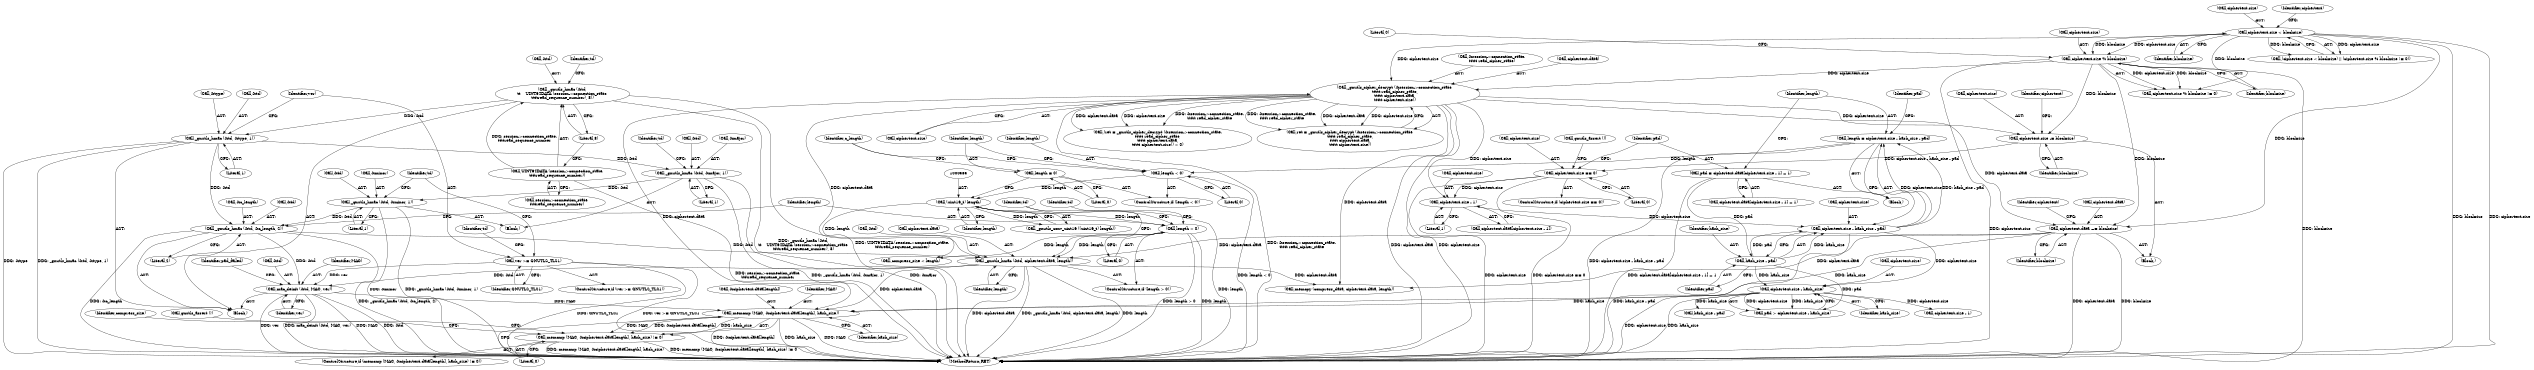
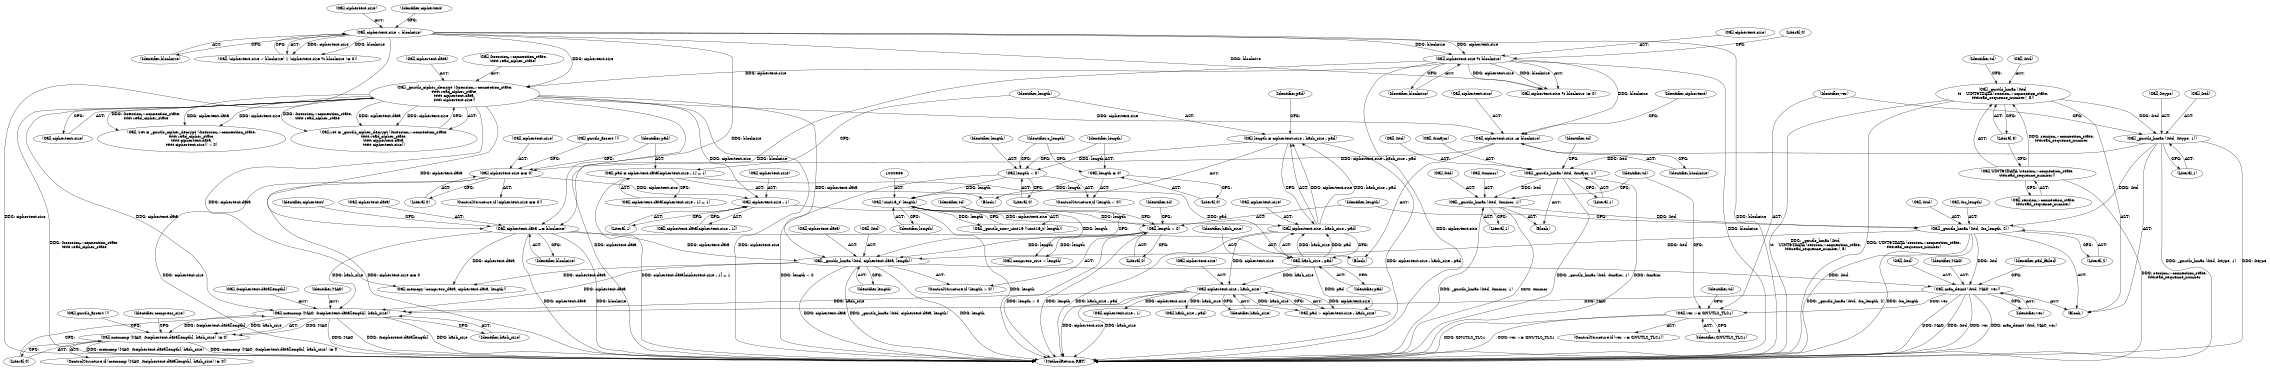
edge "(Call,length = 0)" -> "(Call,(uint16_t) length)": label "CFG: " -> "DDG: length"
edge "(Call,ver >= GNUTLS_TLS1)" -> "(Call,mac_deinit (&td, MAC, ver))": reversed
